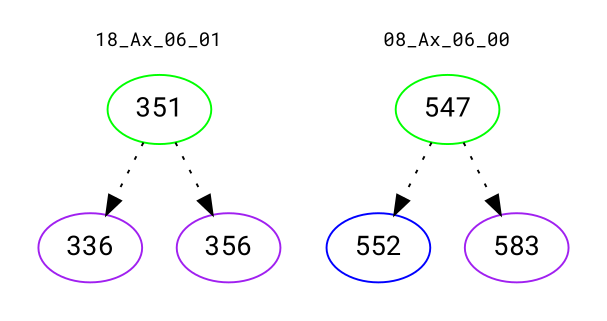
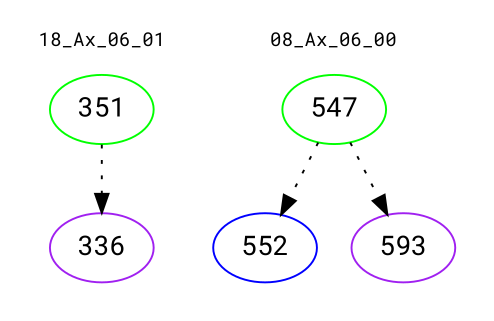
node "356": removed
node "583": label "583" -> "593"
